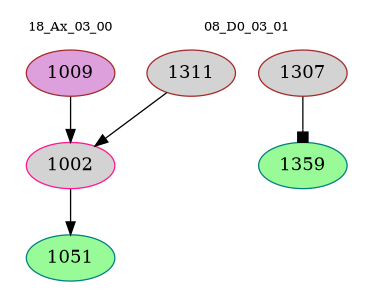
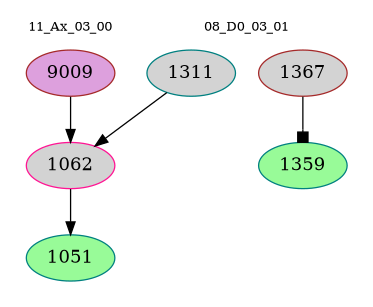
cluster "18_Ax_03_00": label "18_Ax_03_00" -> "11_Ax_03_00"
node "1009": label "1009" -> "9009"
node "1311": color brown -> teal
node "1307": label "1307" -> "1367"
node "1002": label "1002" -> "1062"
